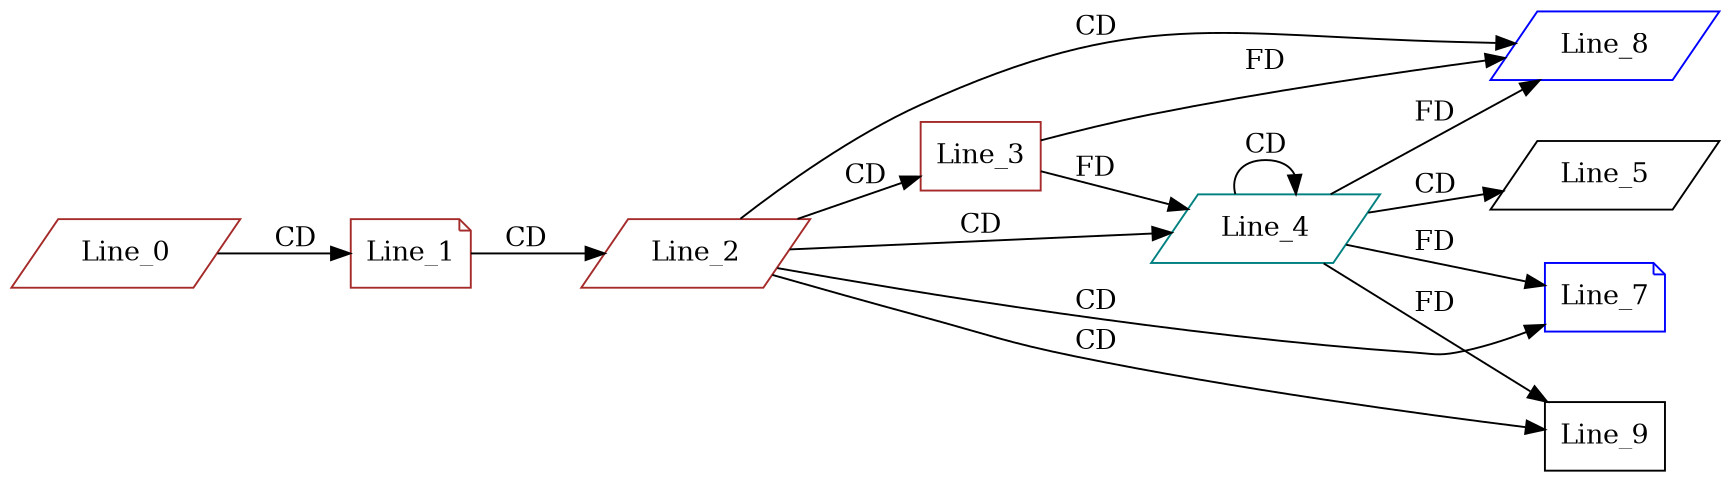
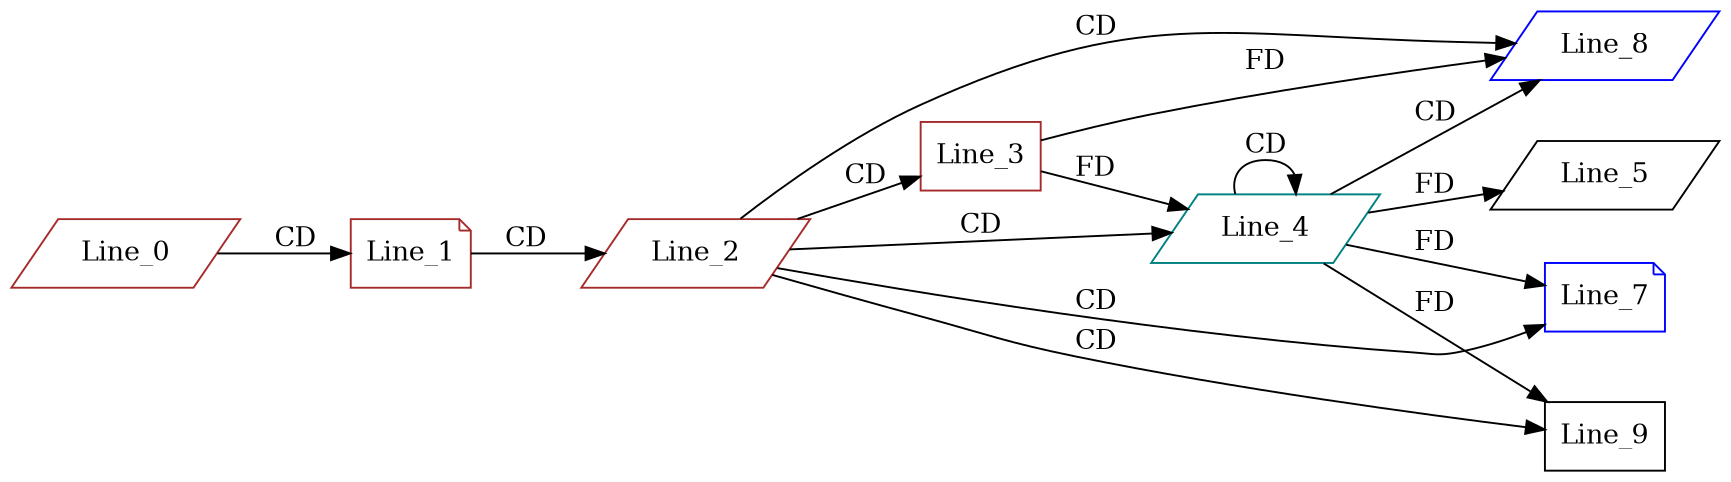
edge "Line_4" -> "Line_8": label "FD" -> "CD"
edge "Line_4" -> "Line_5": label "CD" -> "FD"
